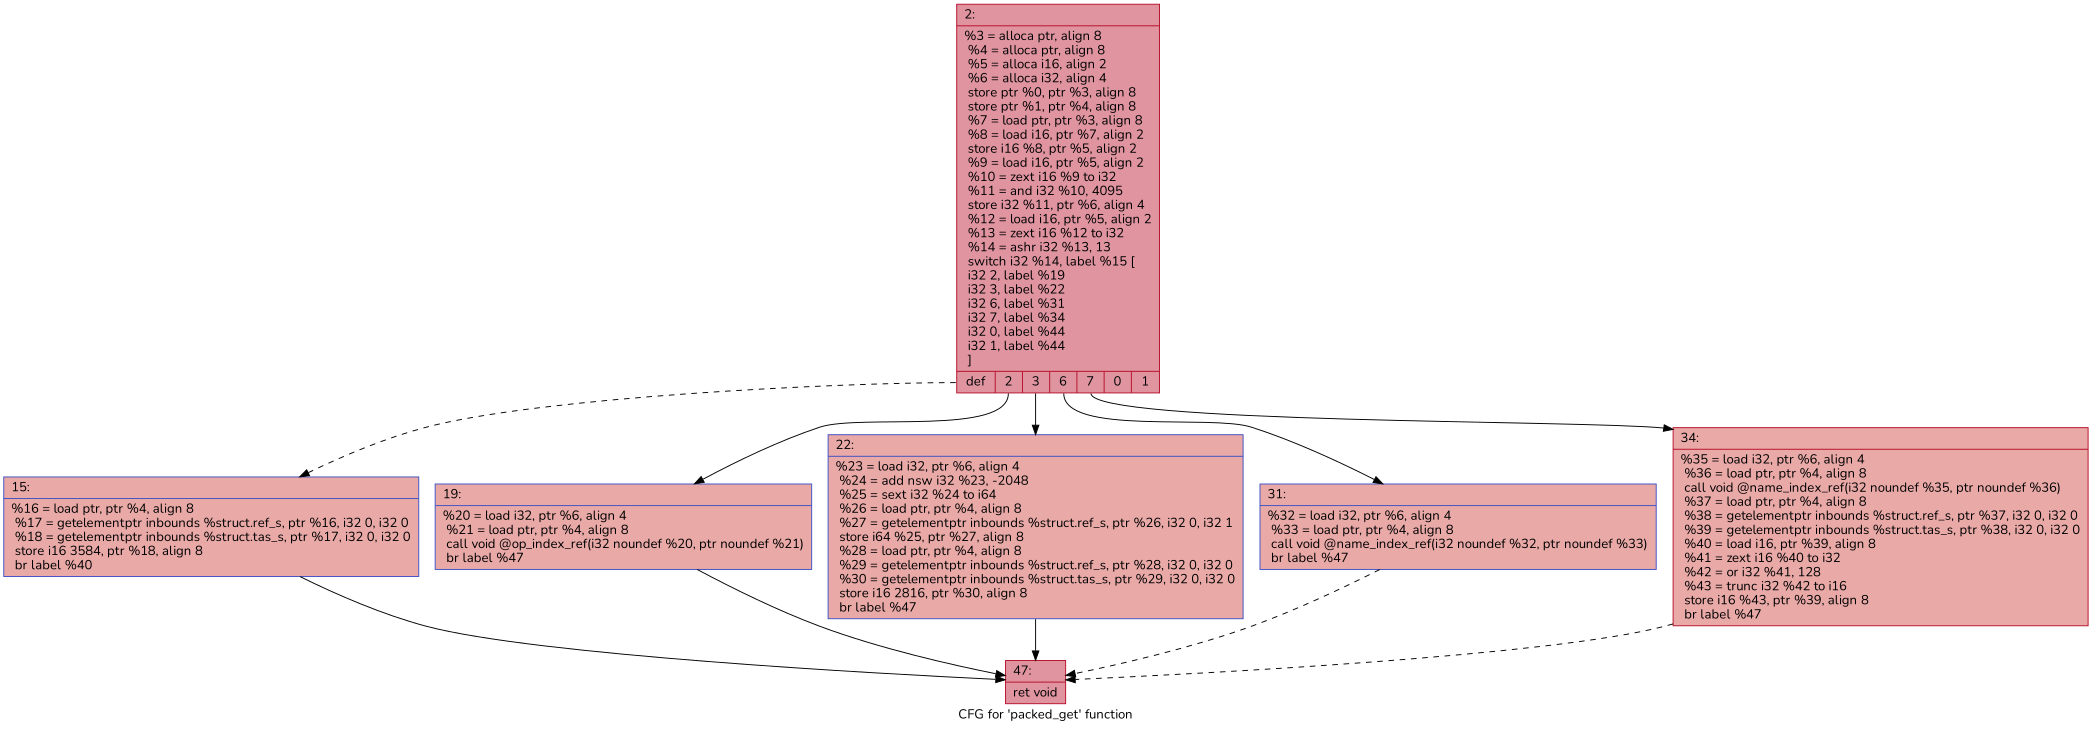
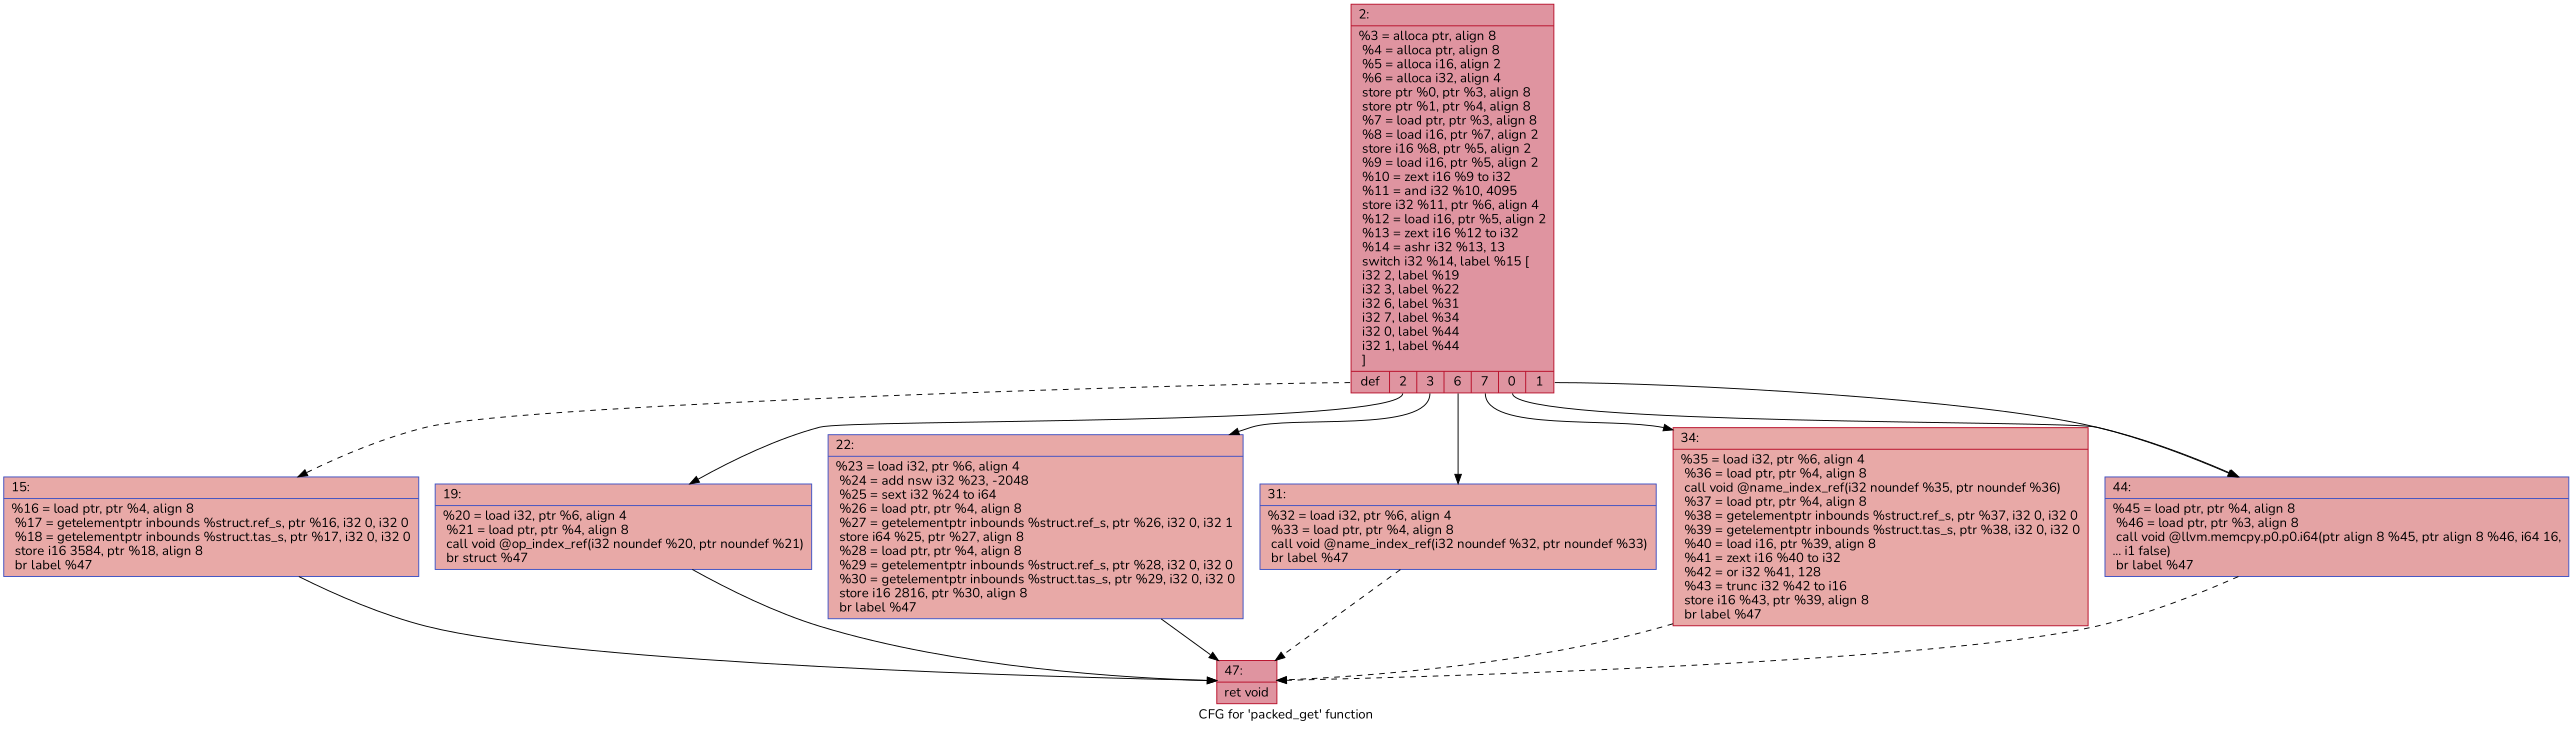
node "44:": added
node "19:": text "br label %47" -> "br struct %47"
node "15:": text "br label %40" -> "br label %47"
